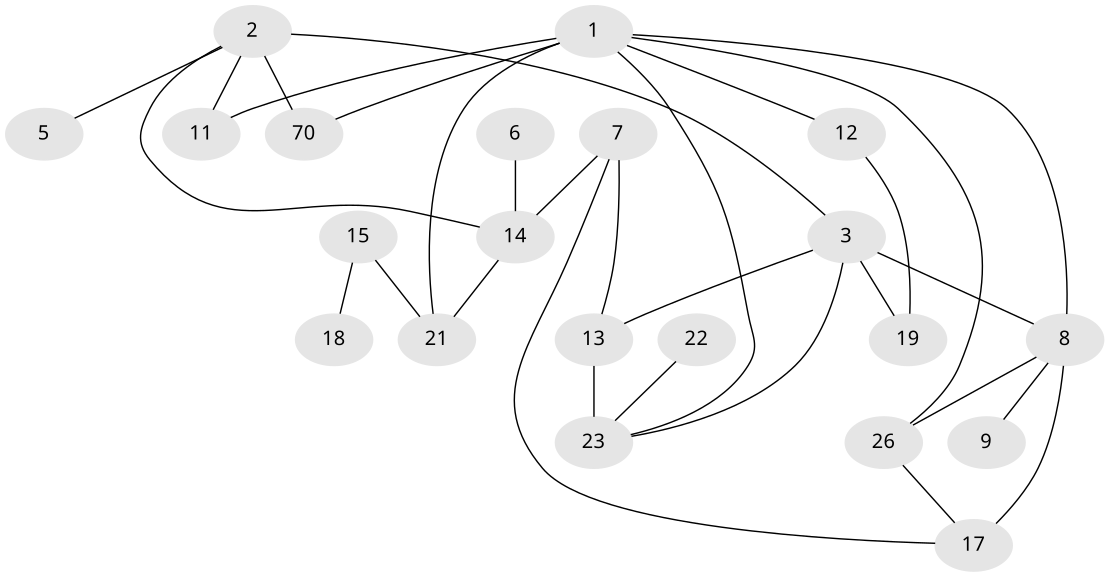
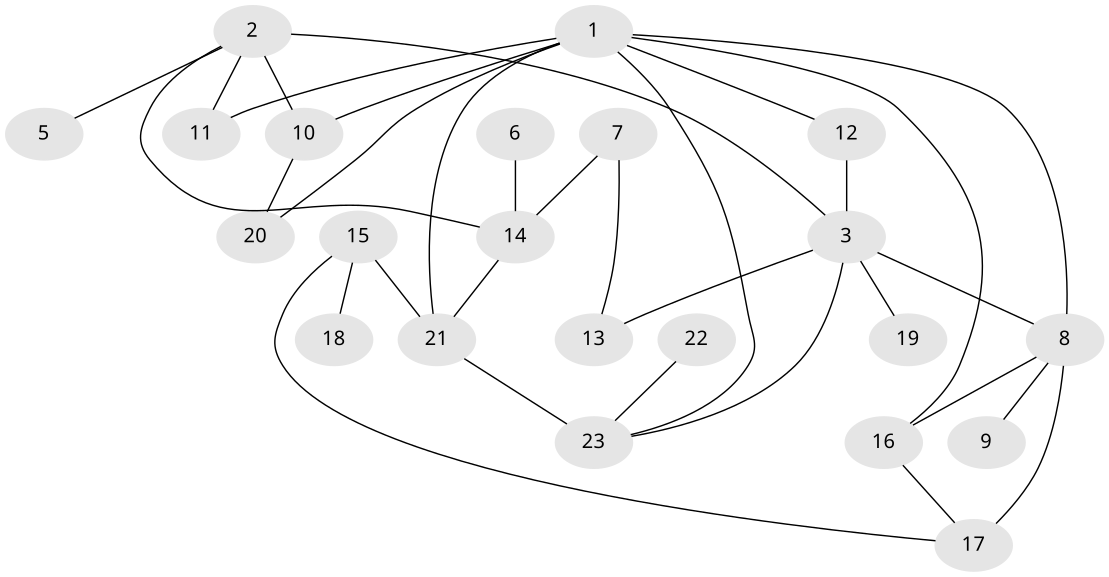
node "70": label "70" -> "10"
edge "12" -- "19": now "12" -- "3"
node "20": added
edge "13" -- "23": now "21" -- "23"
node "26": label "26" -> "16"
edge "7" -- "17": now "15" -- "17"
